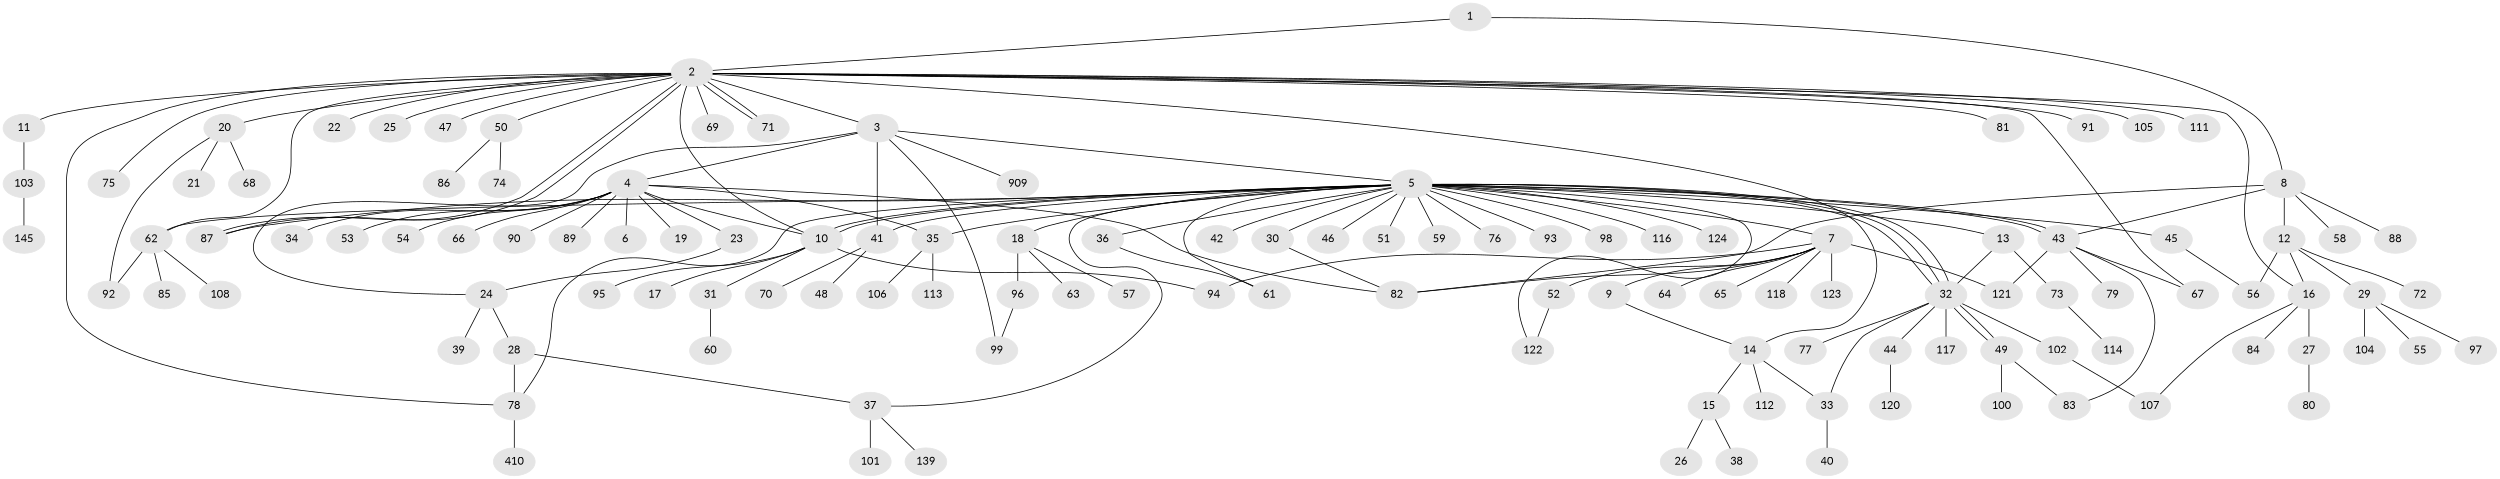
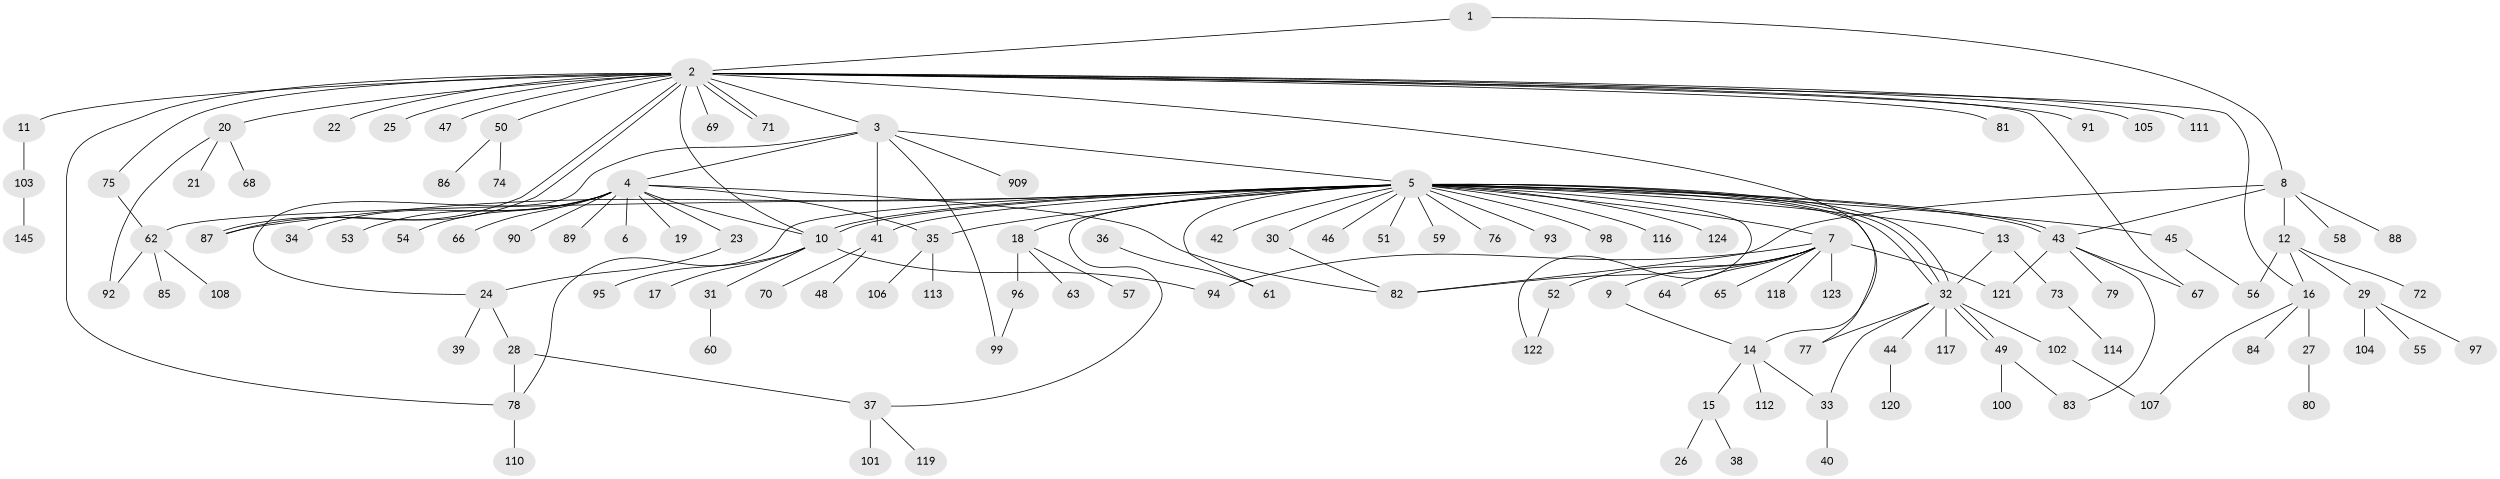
edge "2" -- "62": now "75" -- "62"
edge "5" -- "36": now "5" -- "77"
node "410": label "410" -> "110"
node "139": label "139" -> "119"
